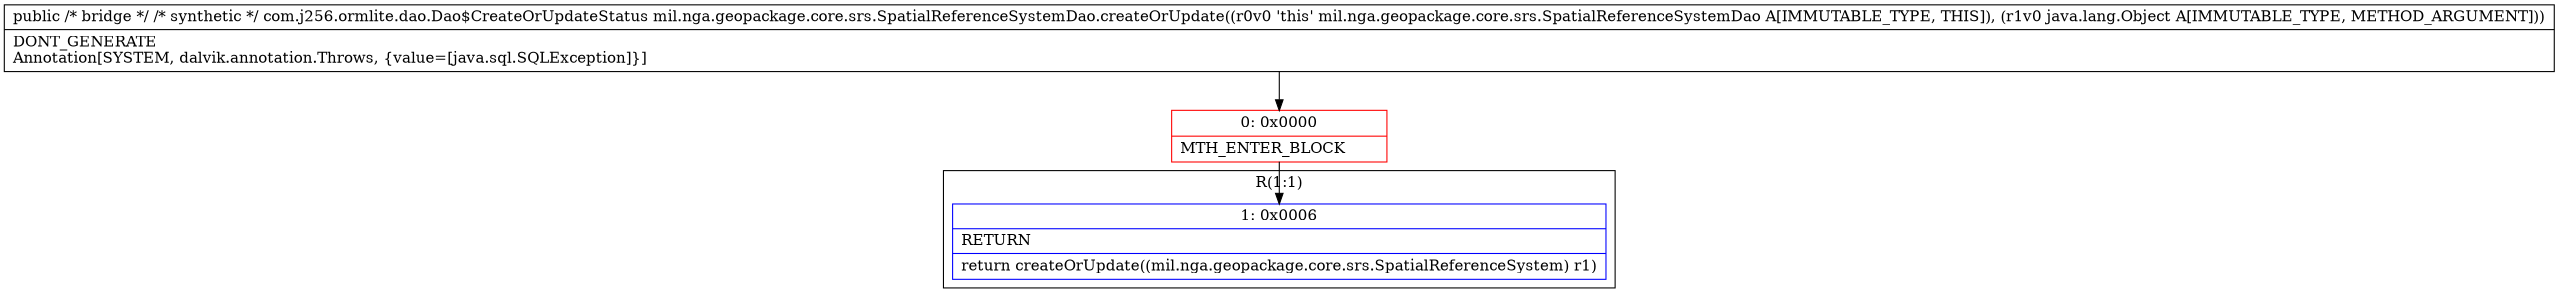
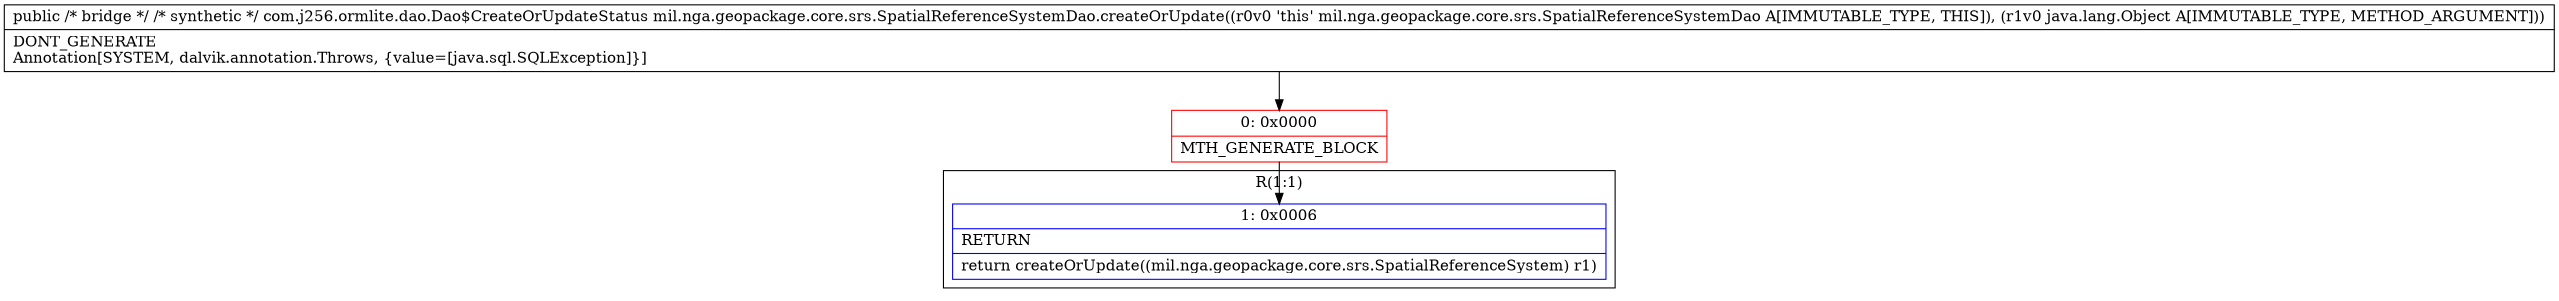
node "0: 0x0000": text "MTH_ENTER_BLOCK" -> "MTH_GENERATE_BLOCK"
